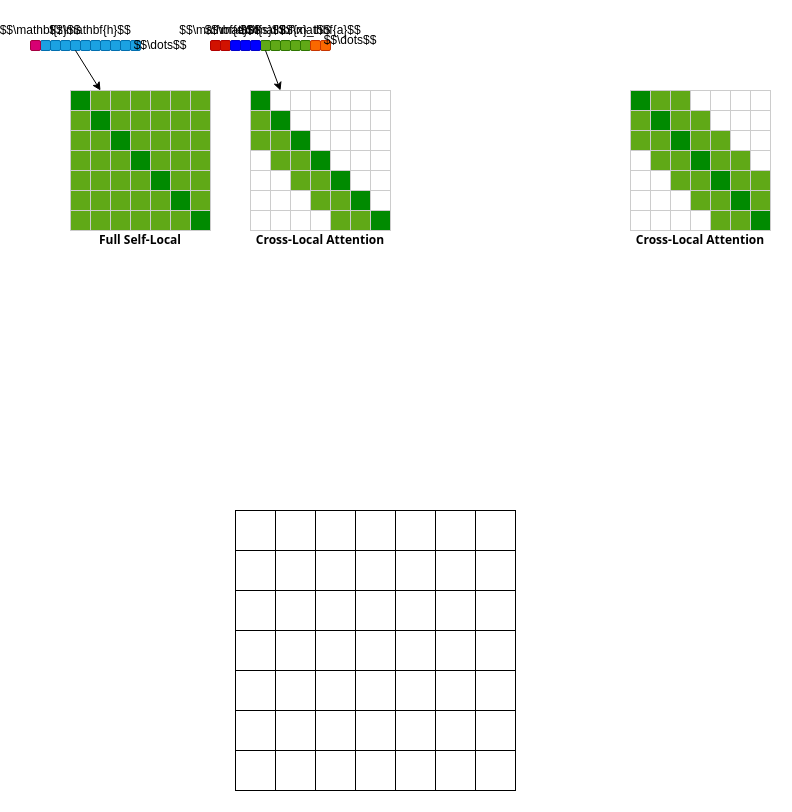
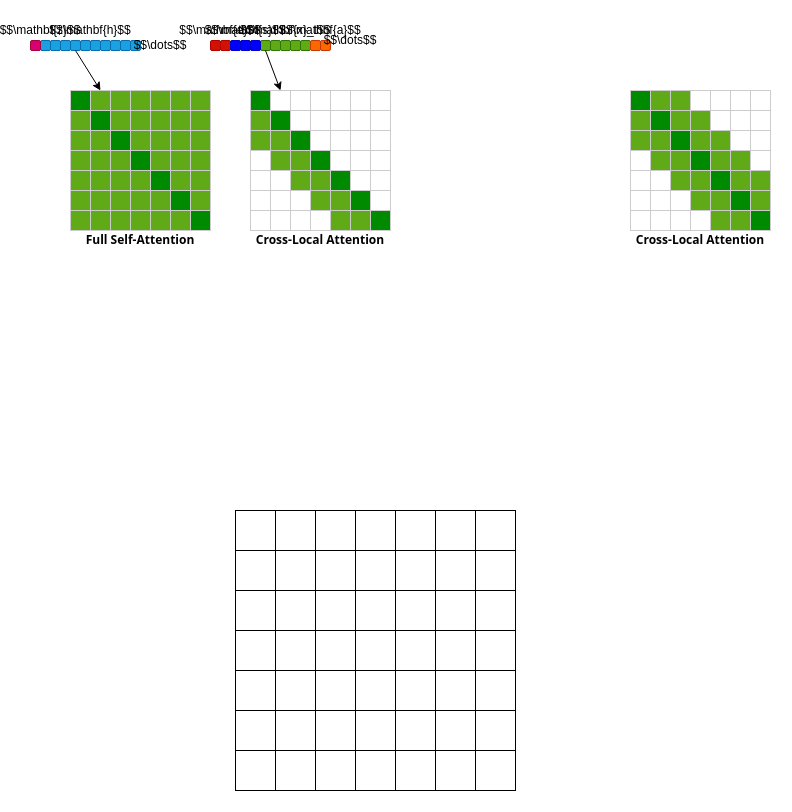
node "Full Self-Local": label "Full Self-Local" -> "Full Self-Attention"
